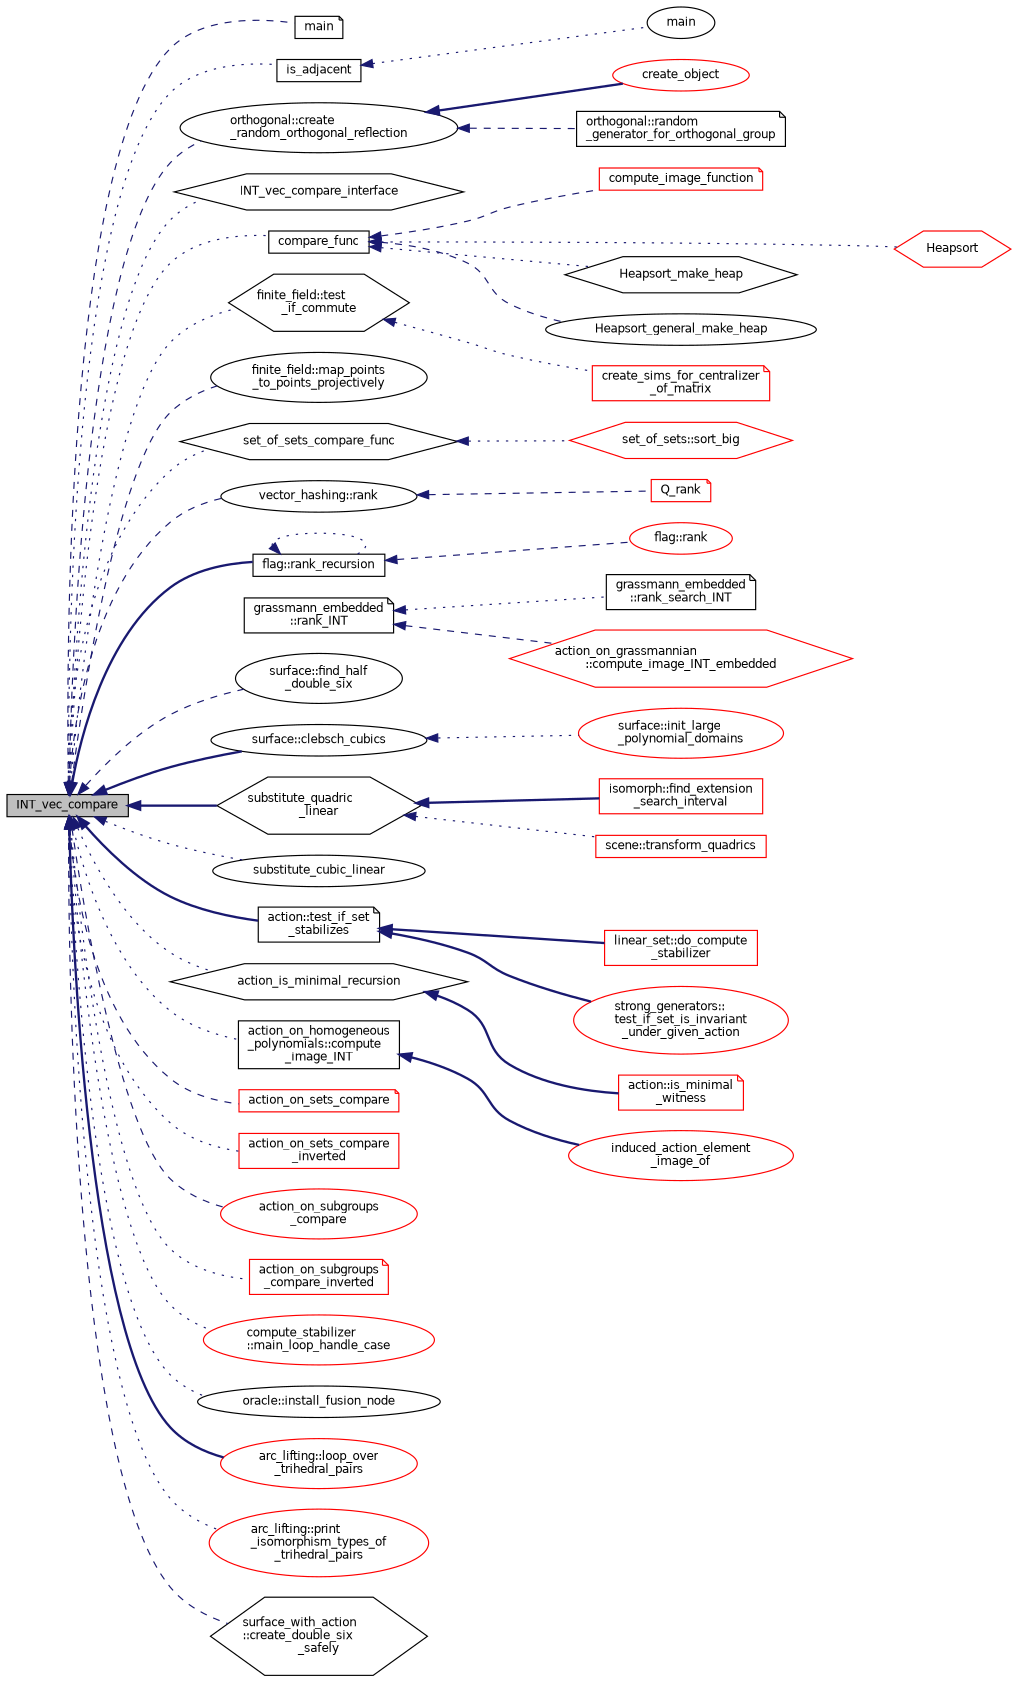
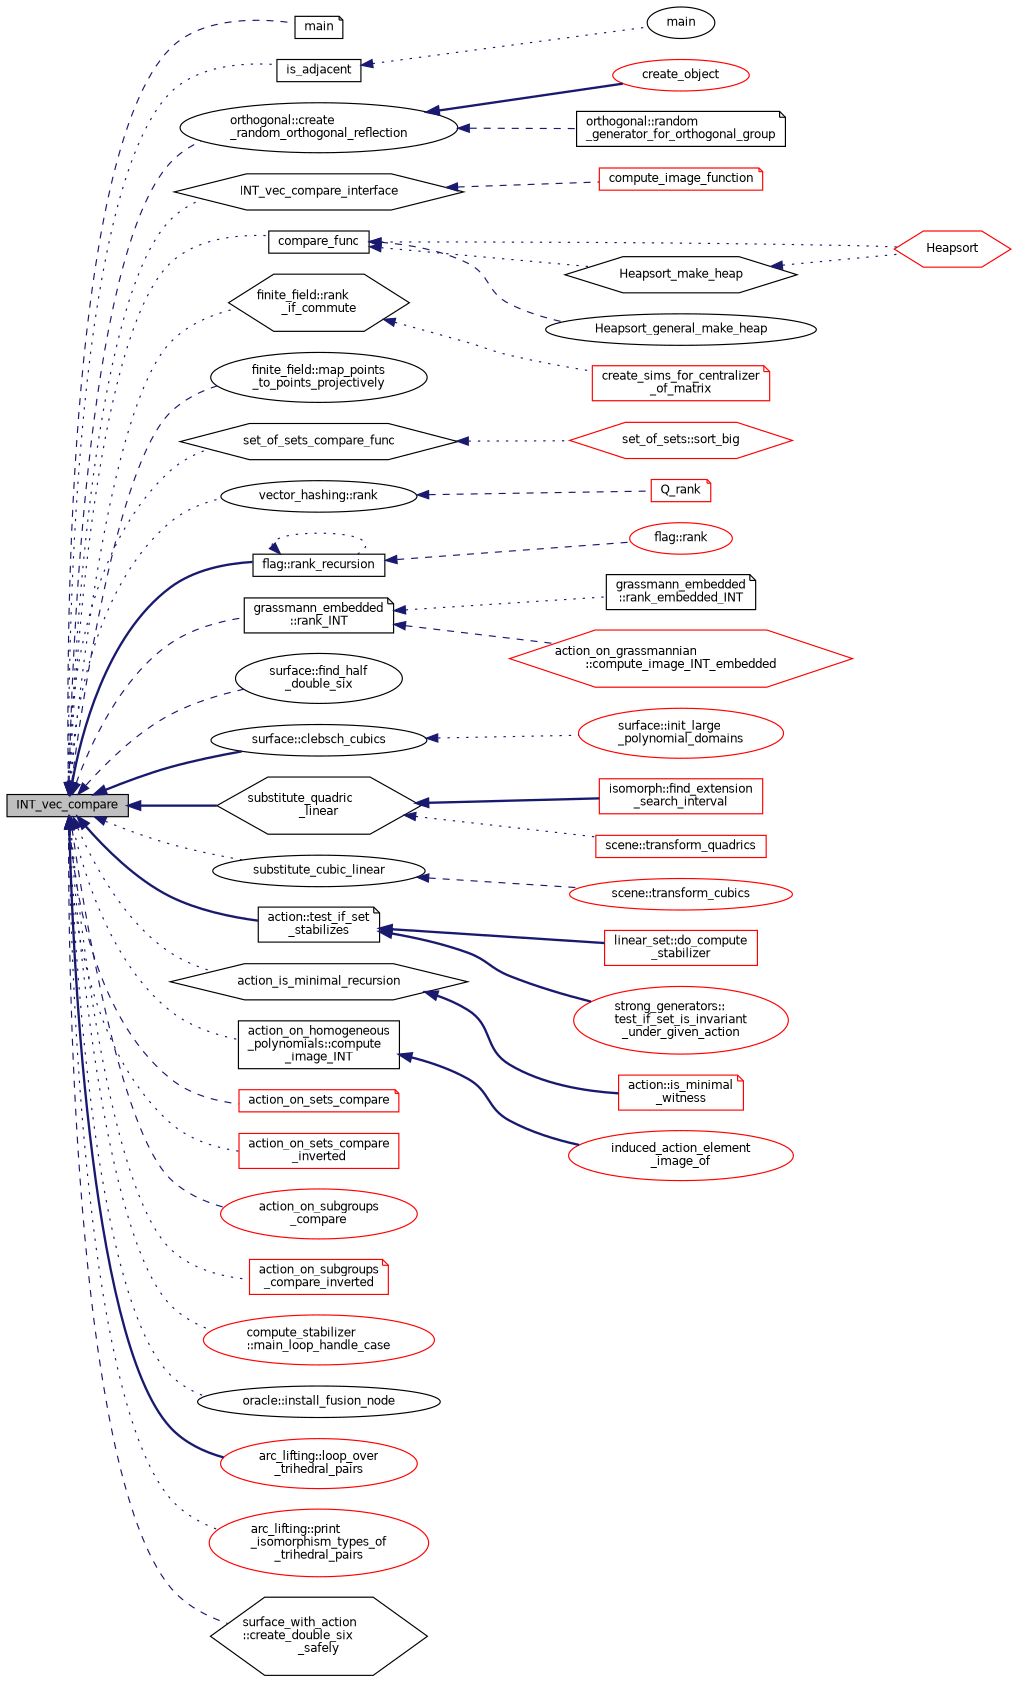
edge "compute_image_function" -> "compare_func": now "compute_image_function" -> "INT_vec_compare_interface"
edge "Heapsort" -> "Heapsort_make_heap": added
node "finite_field::test _if_commute": label "finite_field::test _if_commute" -> "finite_field::rank _if_commute"
node "grassmann_embedded ::rank_search_INT": label "grassmann_embedded ::rank_search_INT" -> "grassmann_embedded ::rank_embedded_INT"
edge "vector_hashing::rank" -> "INT_vec_compare": style dashed -> dotted
edge "grassmann_embedded ::rank_INT" -> "INT_vec_compare": added
node "scene::transform_cubics": added
